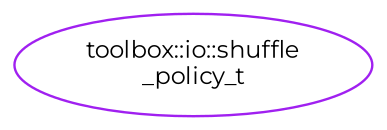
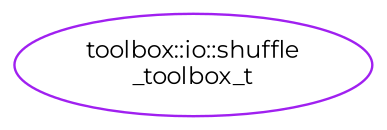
node "toolbox::io::shuffle _policy_t": label "toolbox::io::shuffle _policy_t" -> "toolbox::io::shuffle _toolbox_t"
